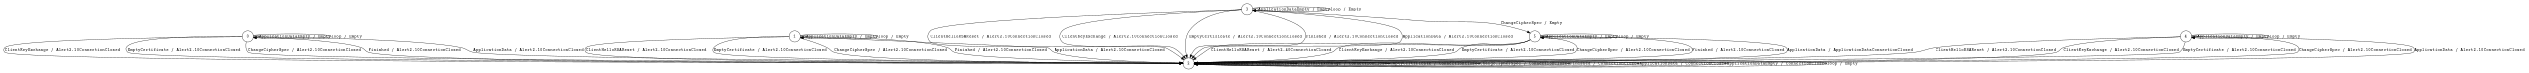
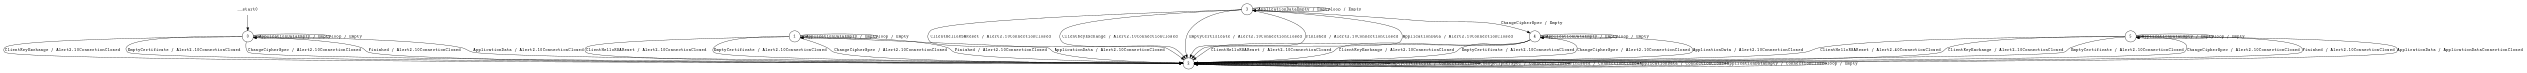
node "__start0": added
edge "3" -> "5": now "3" -> "4"
